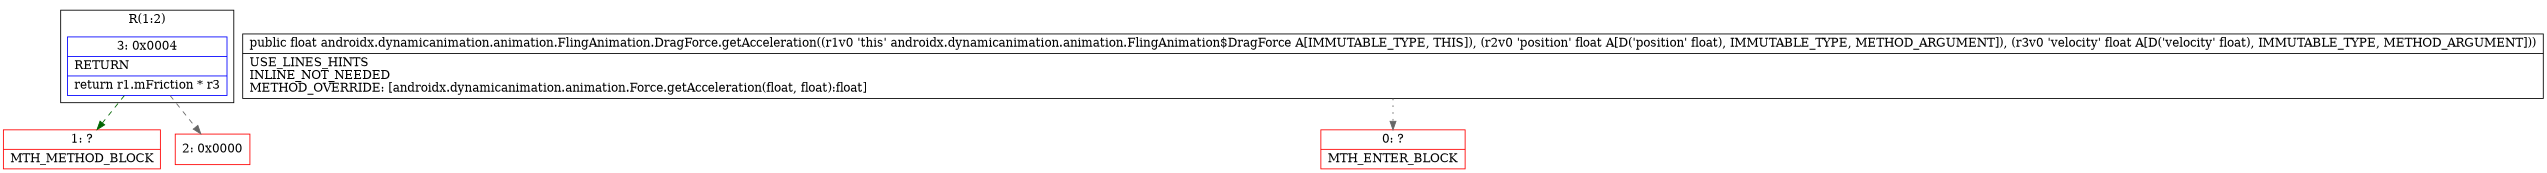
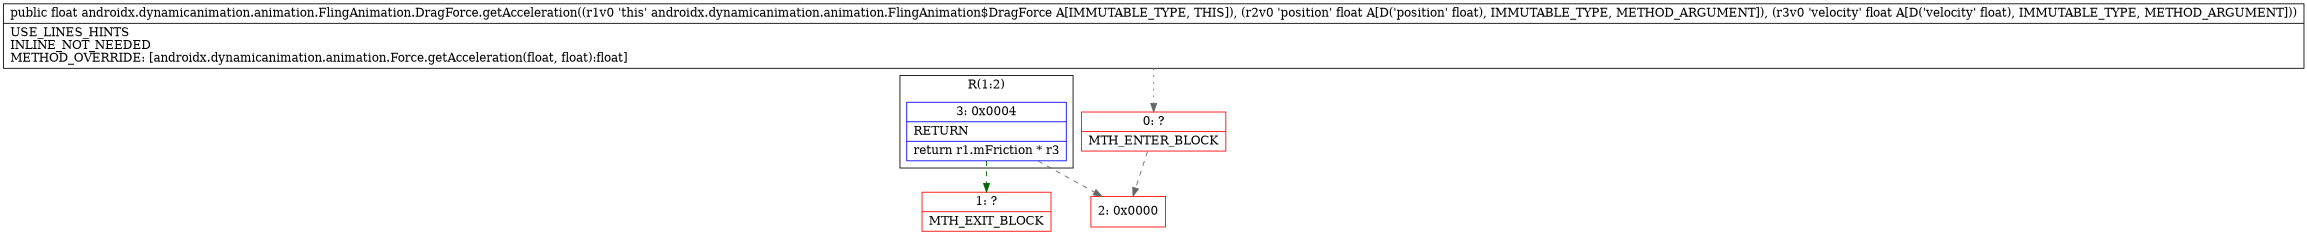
node "1: ?": text "MTH_METHOD_BLOCK" -> "MTH_EXIT_BLOCK"
edge "0: ?" -> "2: 0x0000": added
